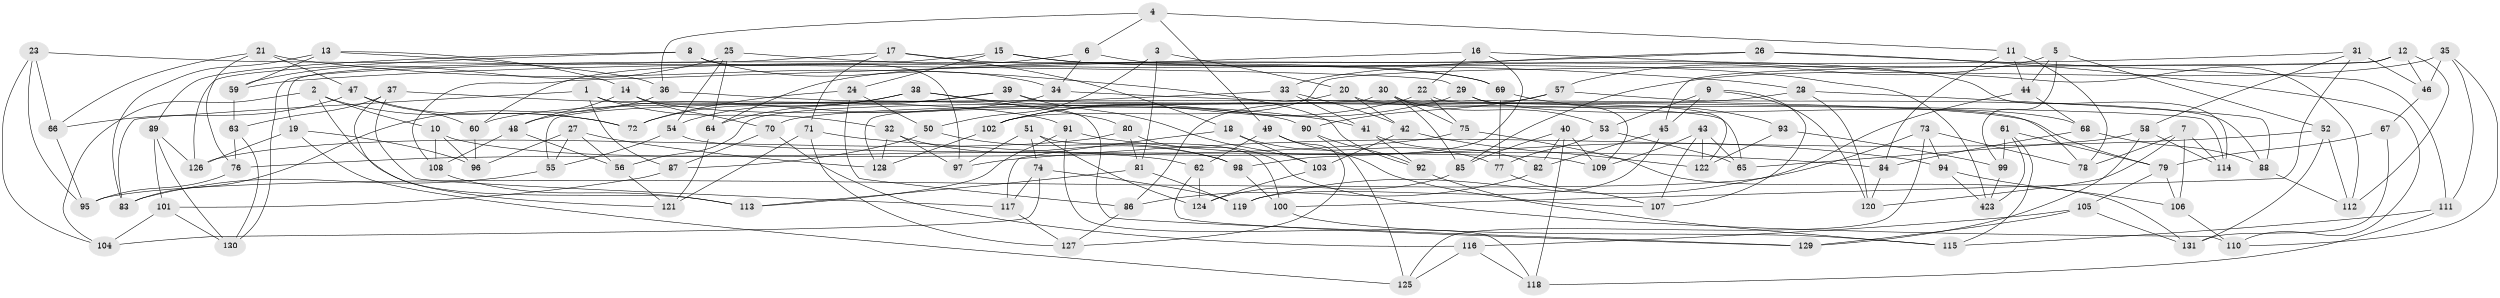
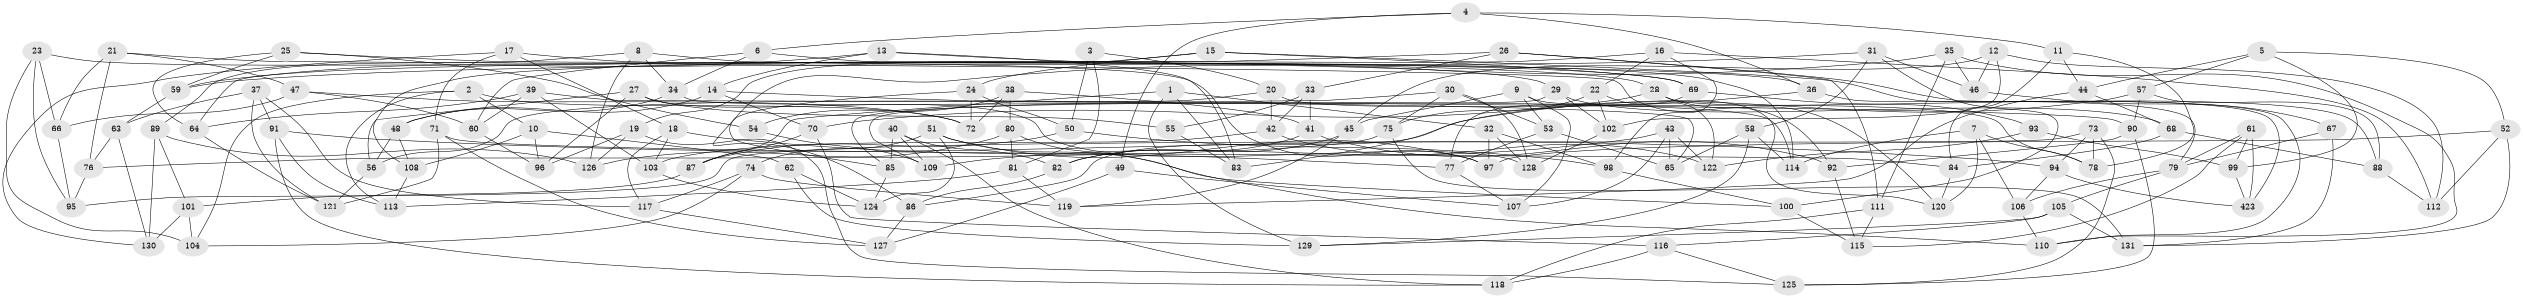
edge "49" -- "62": removed
edge "54" -- "55": removed
